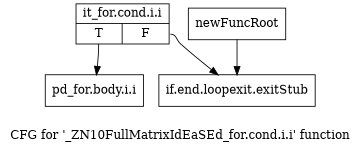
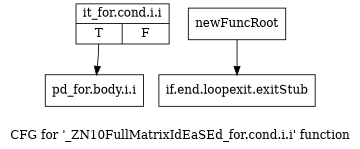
edge "it_for.cond.i.i" -> "if.end.loopexit.exitStub": removed
